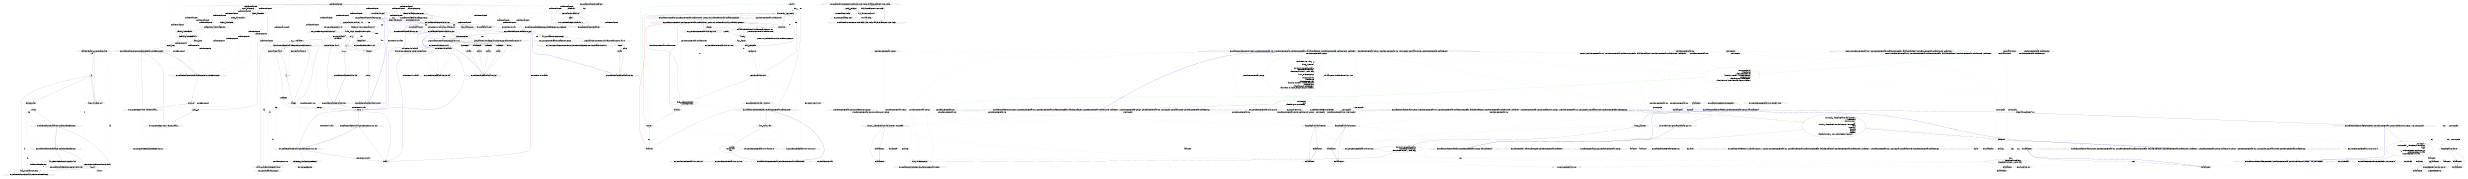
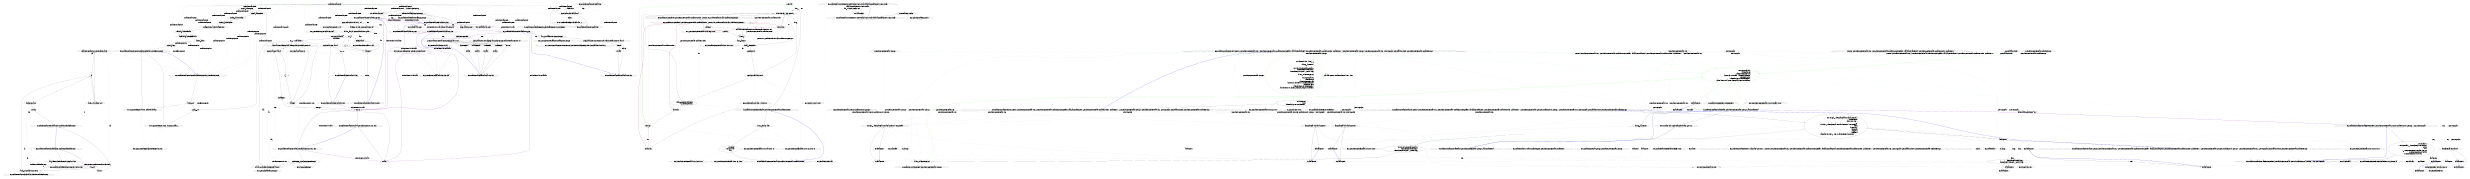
node "result.Tag == ResultType.Ok": removed
edge "var items = 0" -> "items++": label "items" -> "firstArg"
